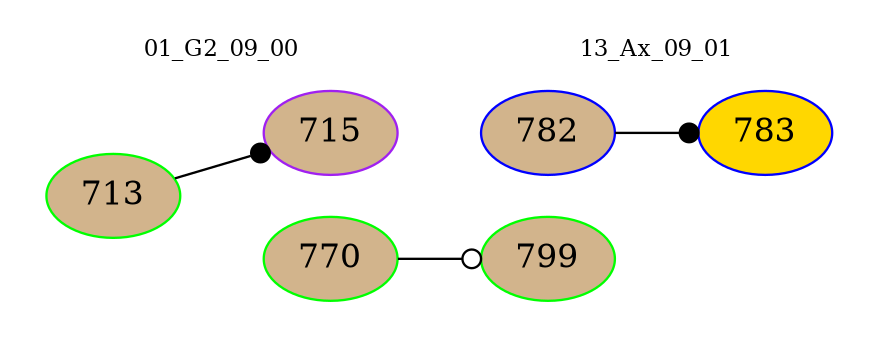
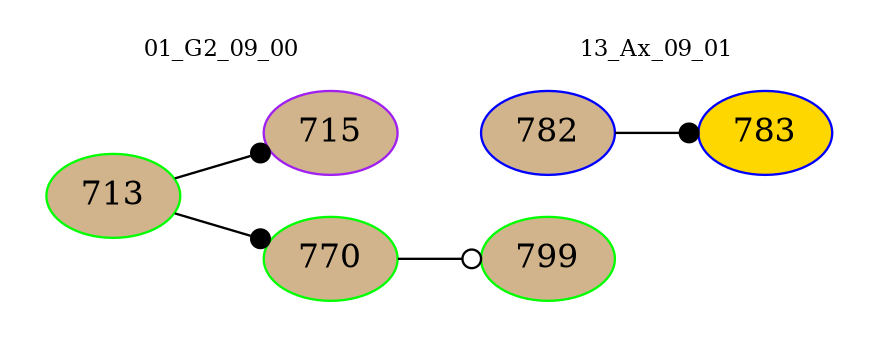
edge "713" -> "770": added
